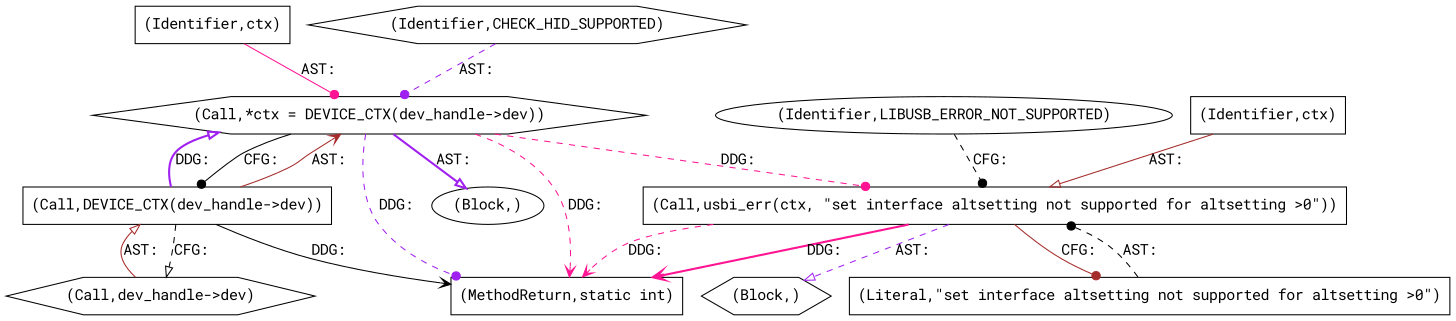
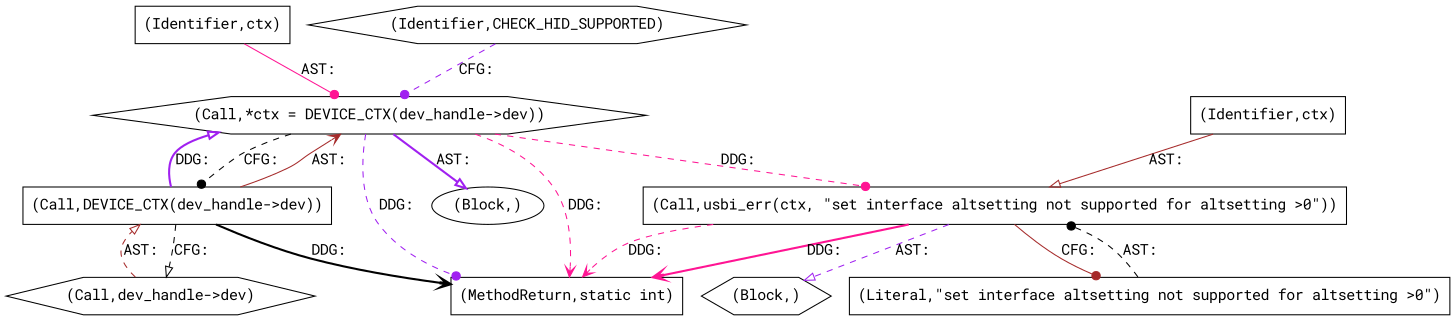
edge "(Identifier,CHECK_HID_SUPPORTED)" -> "(Call,*ctx = DEVICE_CTX(dev_handle->dev))": label "AST: " -> "CFG: "
node "(Identifier,LIBUSB_ERROR_NOT_SUPPORTED)": removed
edge "(Call,*ctx = DEVICE_CTX(dev_handle->dev))" -> "(Call,DEVICE_CTX(dev_handle->dev))": style solid -> dashed
edge "(Call,dev_handle->dev)" -> "(Call,DEVICE_CTX(dev_handle->dev))": style solid -> dashed
edge "(Call,DEVICE_CTX(dev_handle->dev))" -> "(MethodReturn,static int)": style solid -> bold
